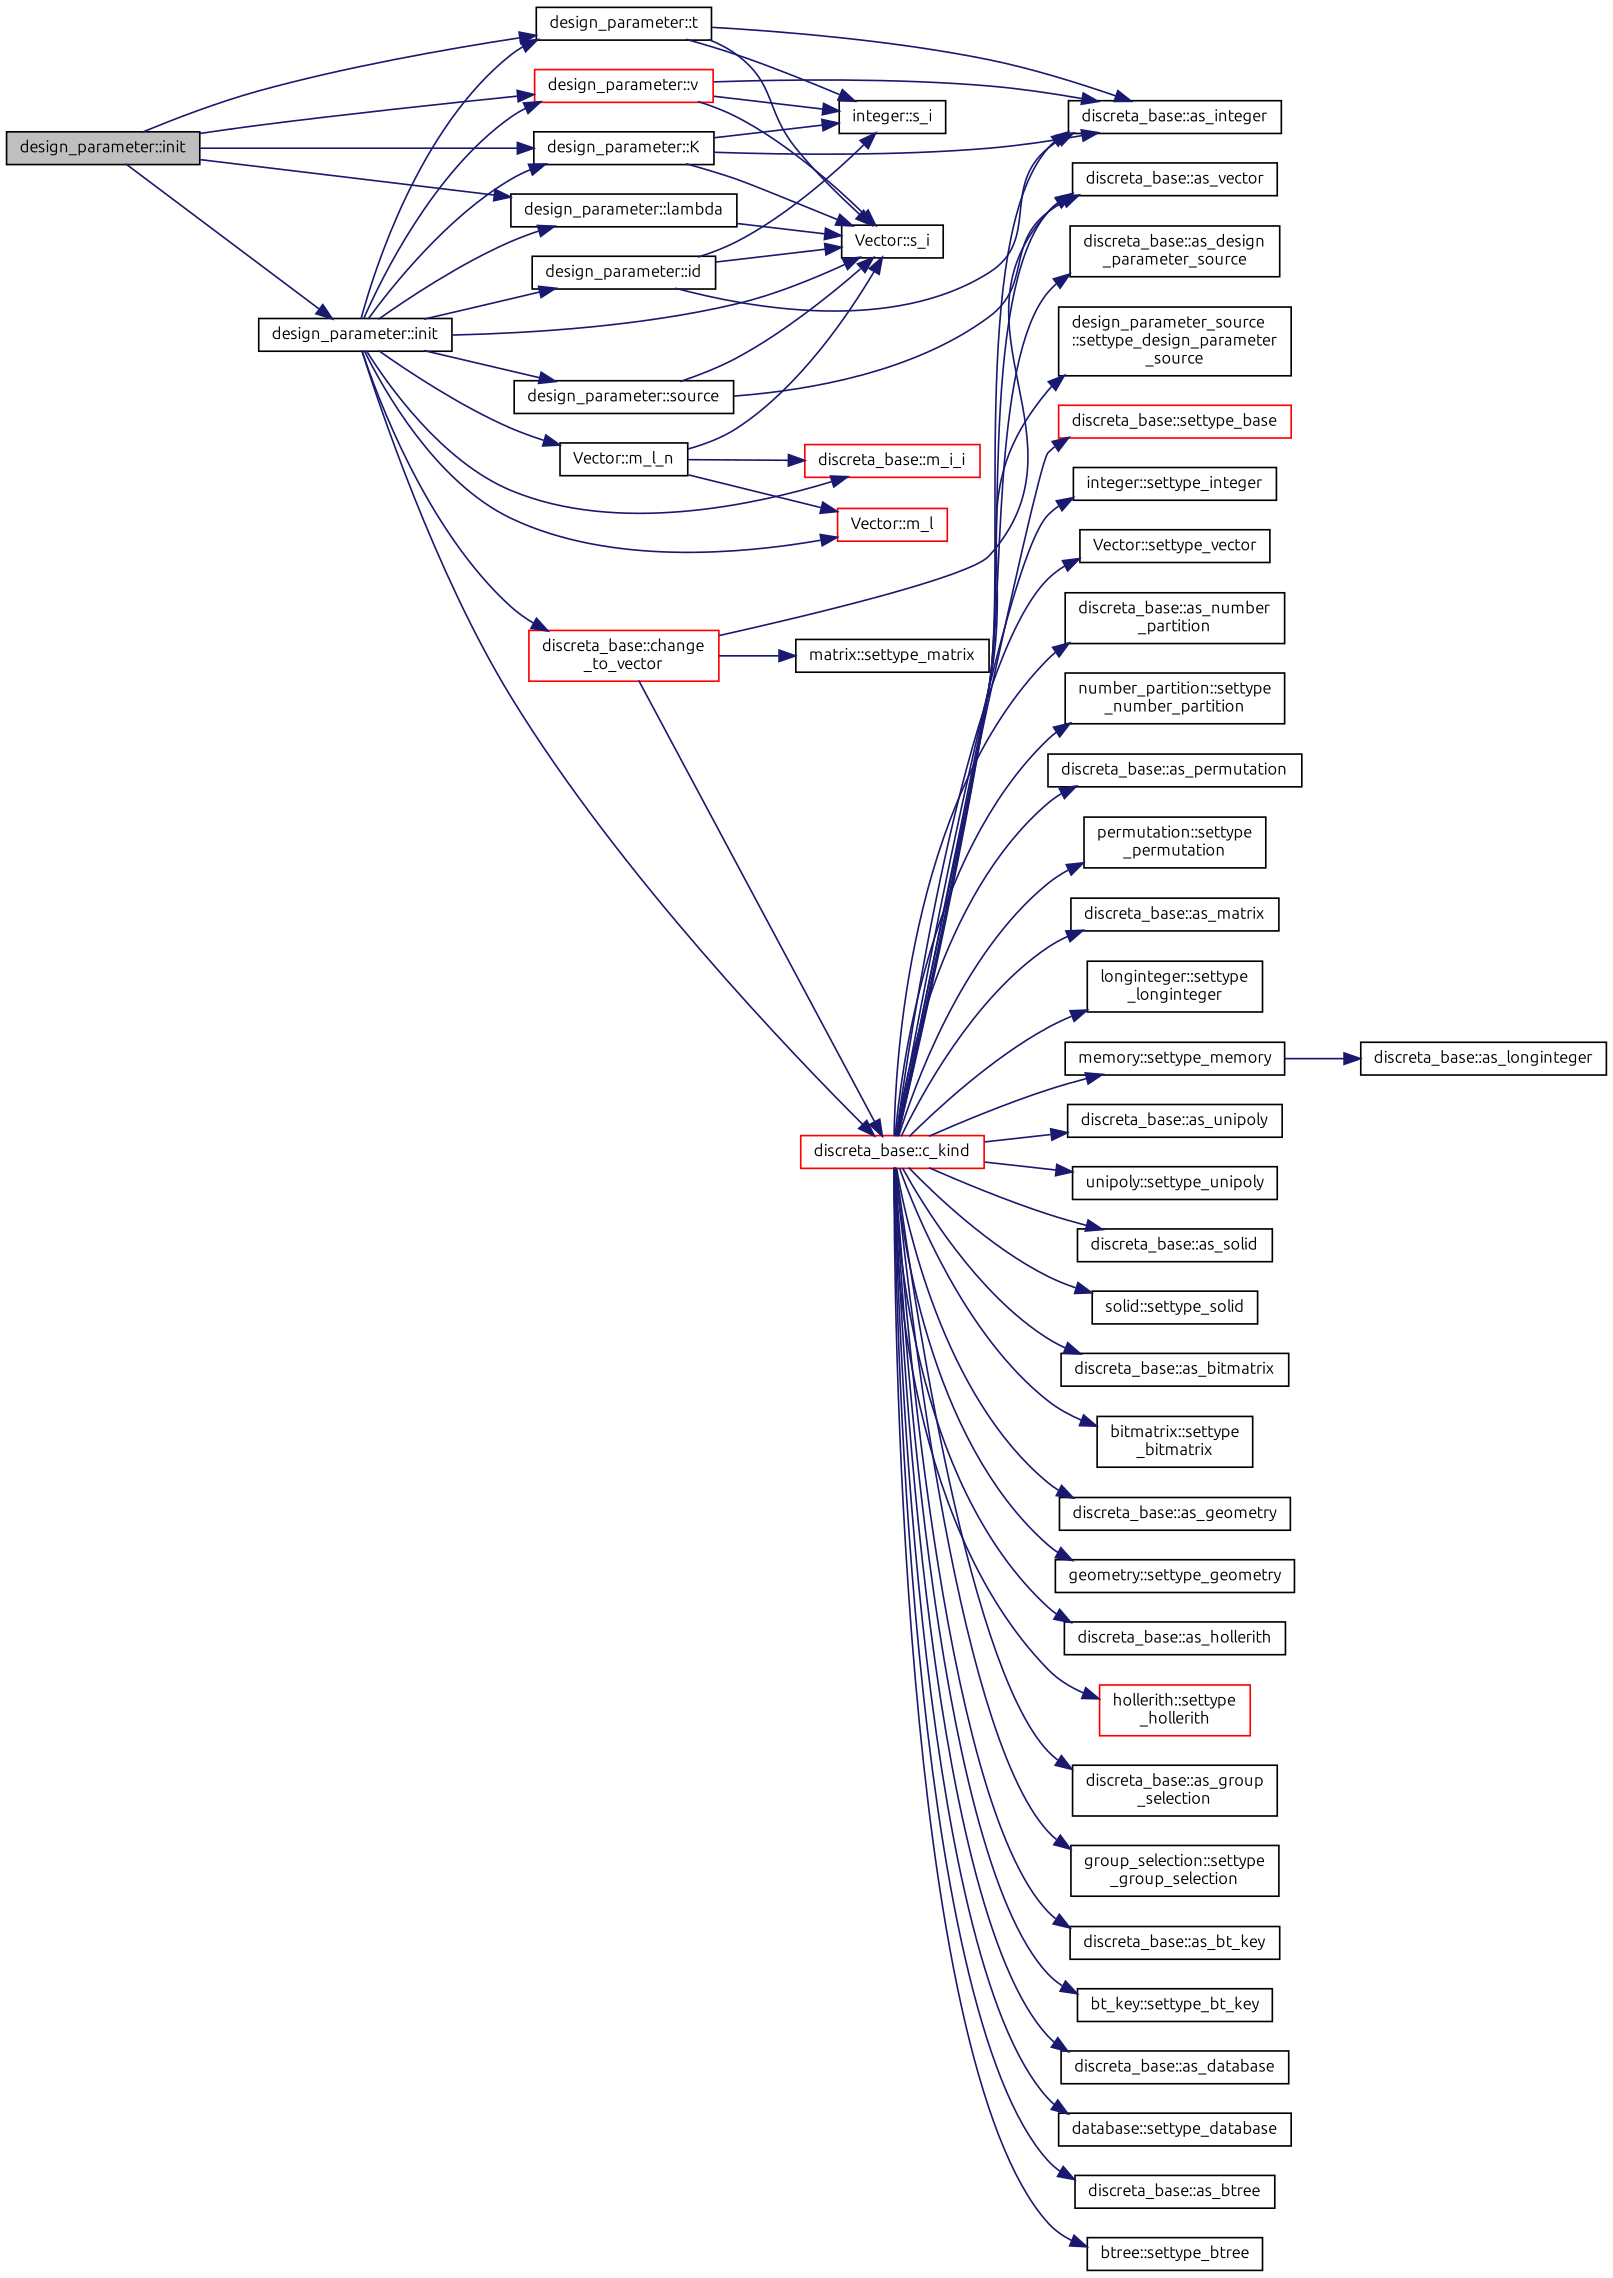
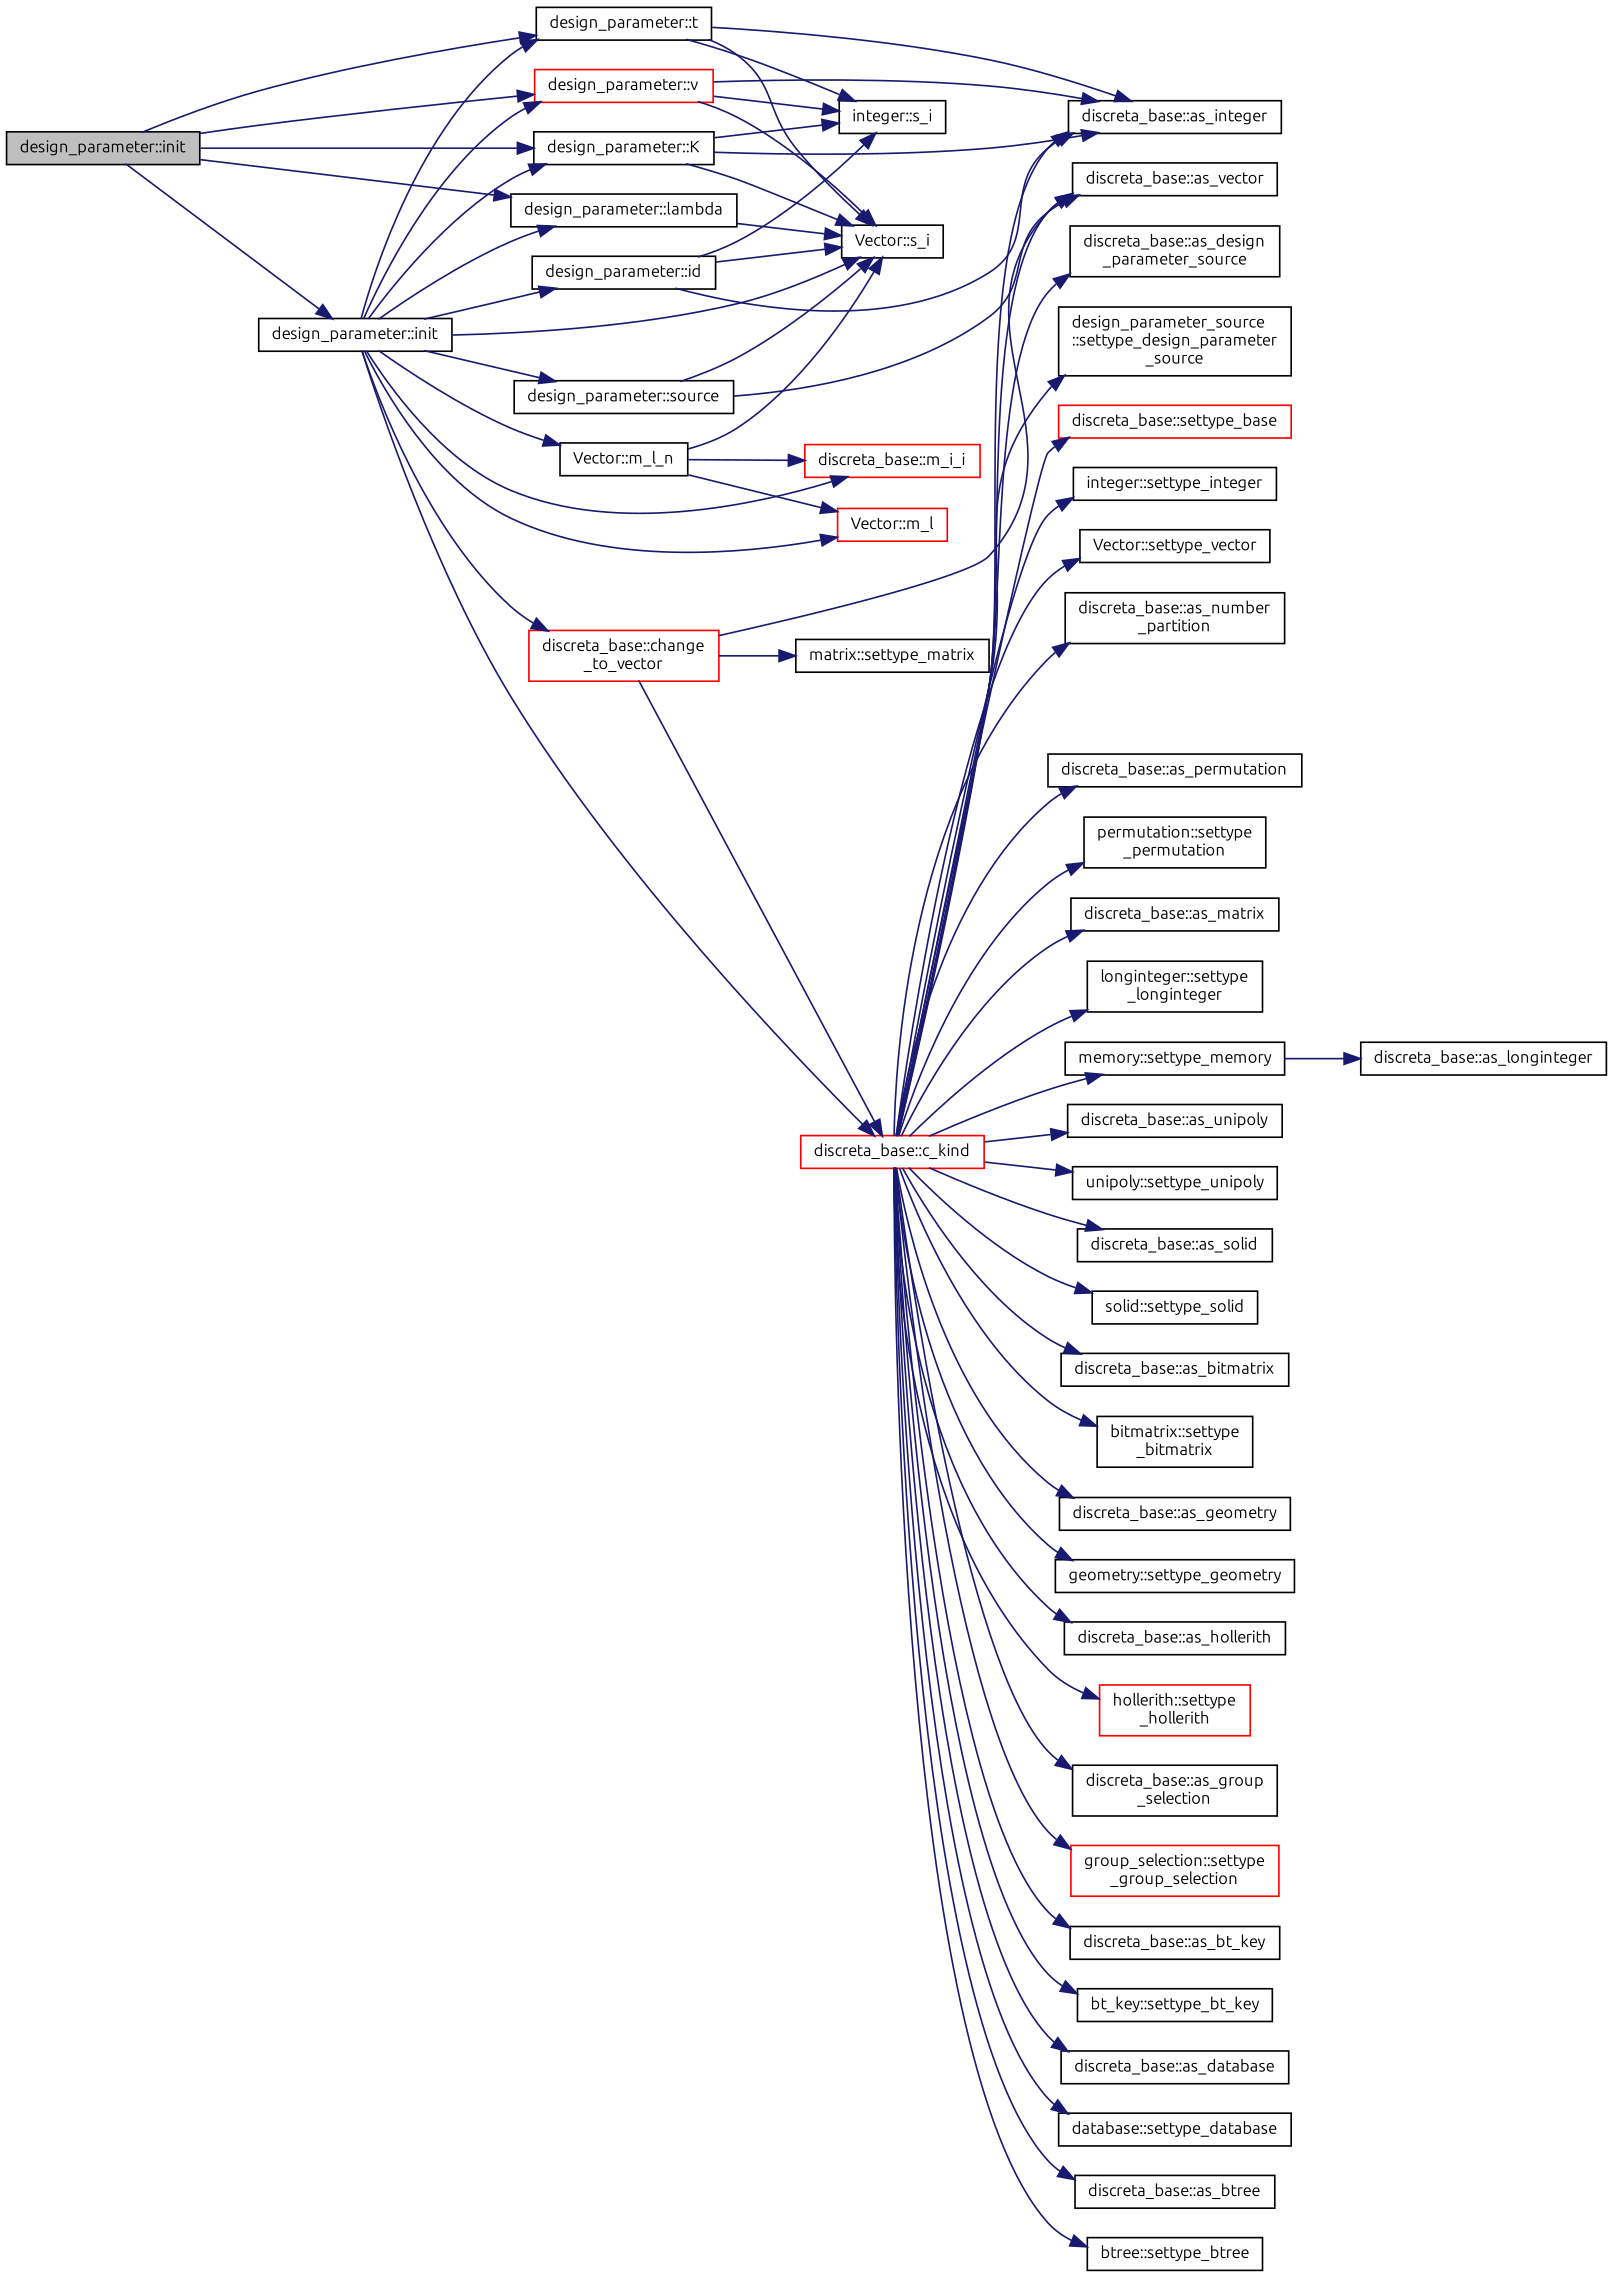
node "number_partition::settype _number_partition": removed
node "group_selection::settype _group_selection": color black -> red
